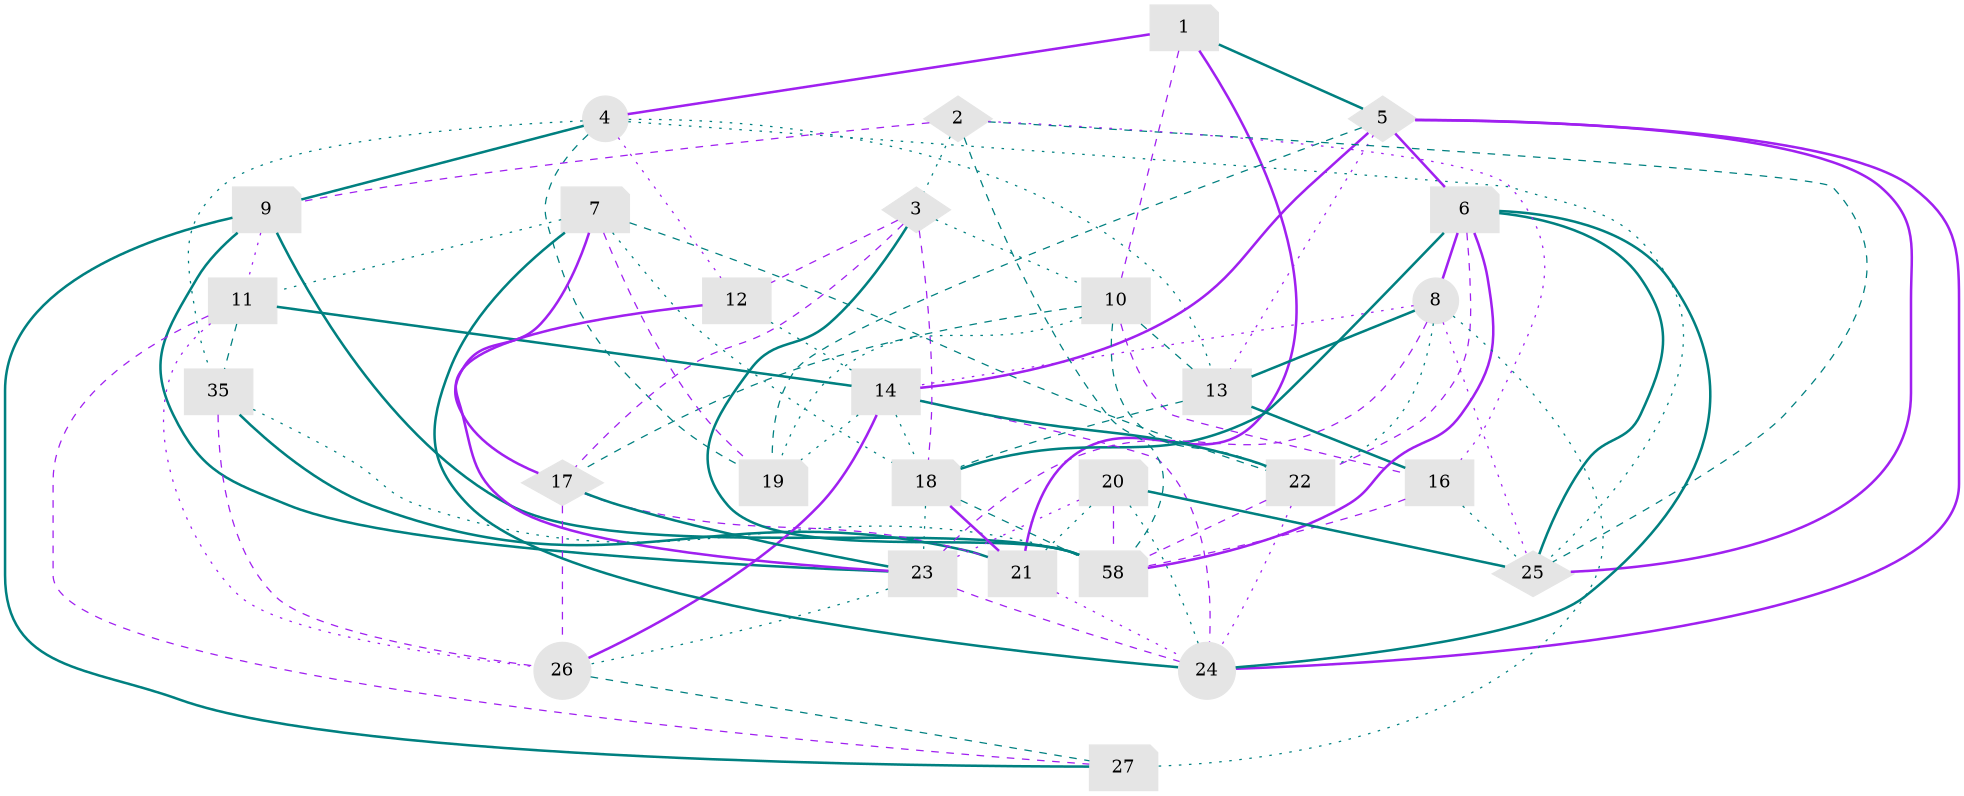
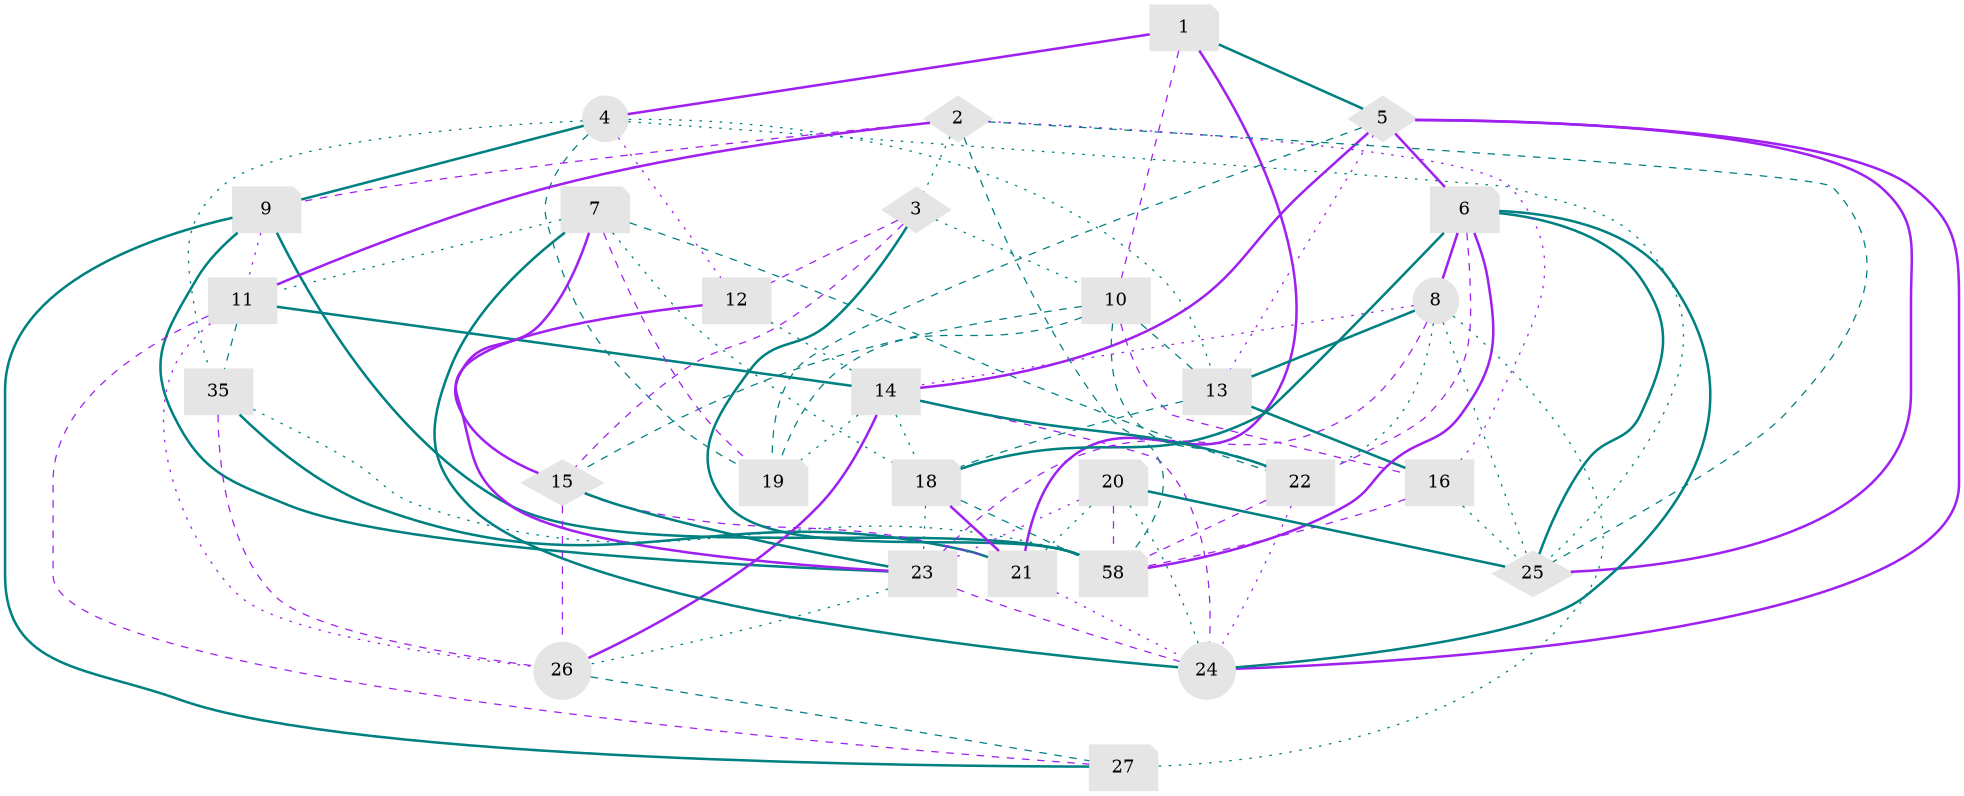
edge "2" -- "11": added
edge "10" -- "19": style dotted -> dashed
edge "3" -- "18": removed
edge "8" -- "25": color purple -> teal
node "17": label "17" -> "15"
